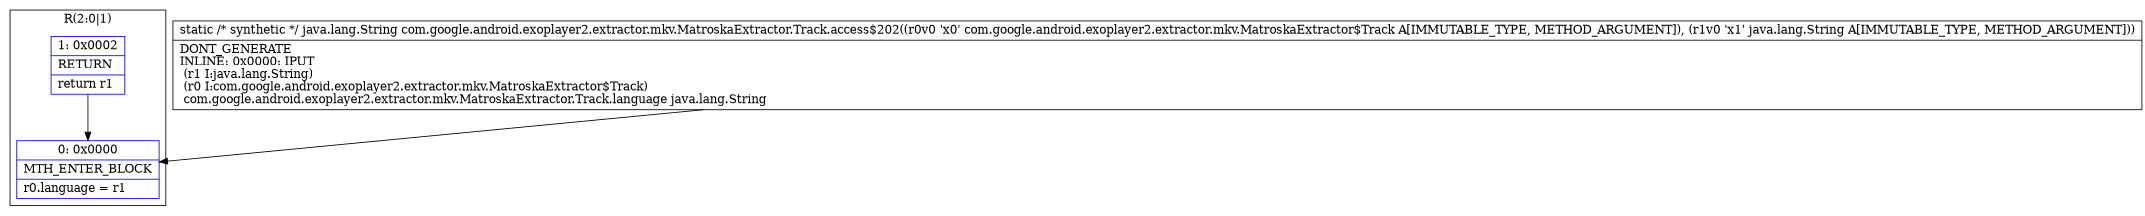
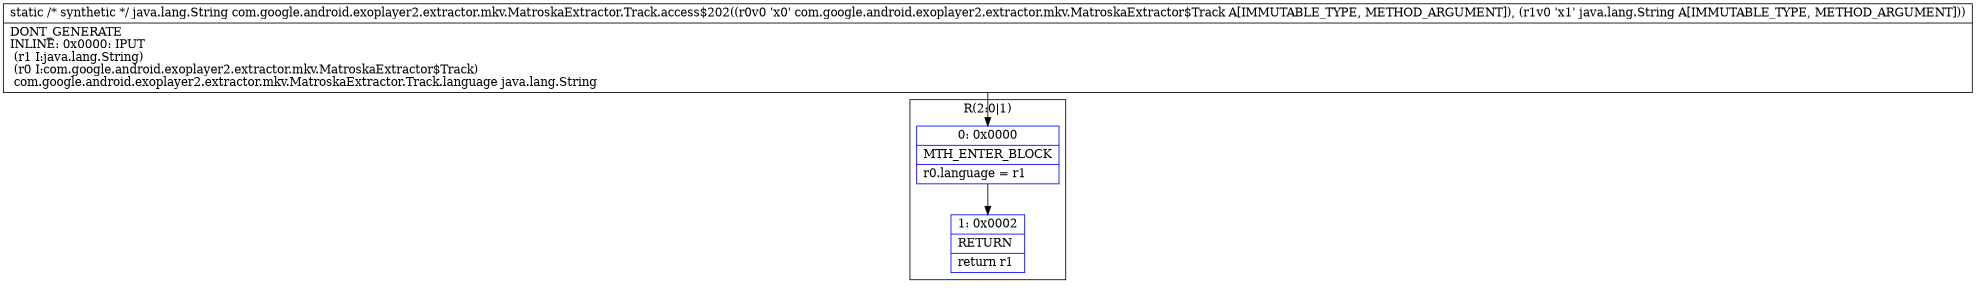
edge "1: 0x0002" -> "0: 0x0000": reversed
